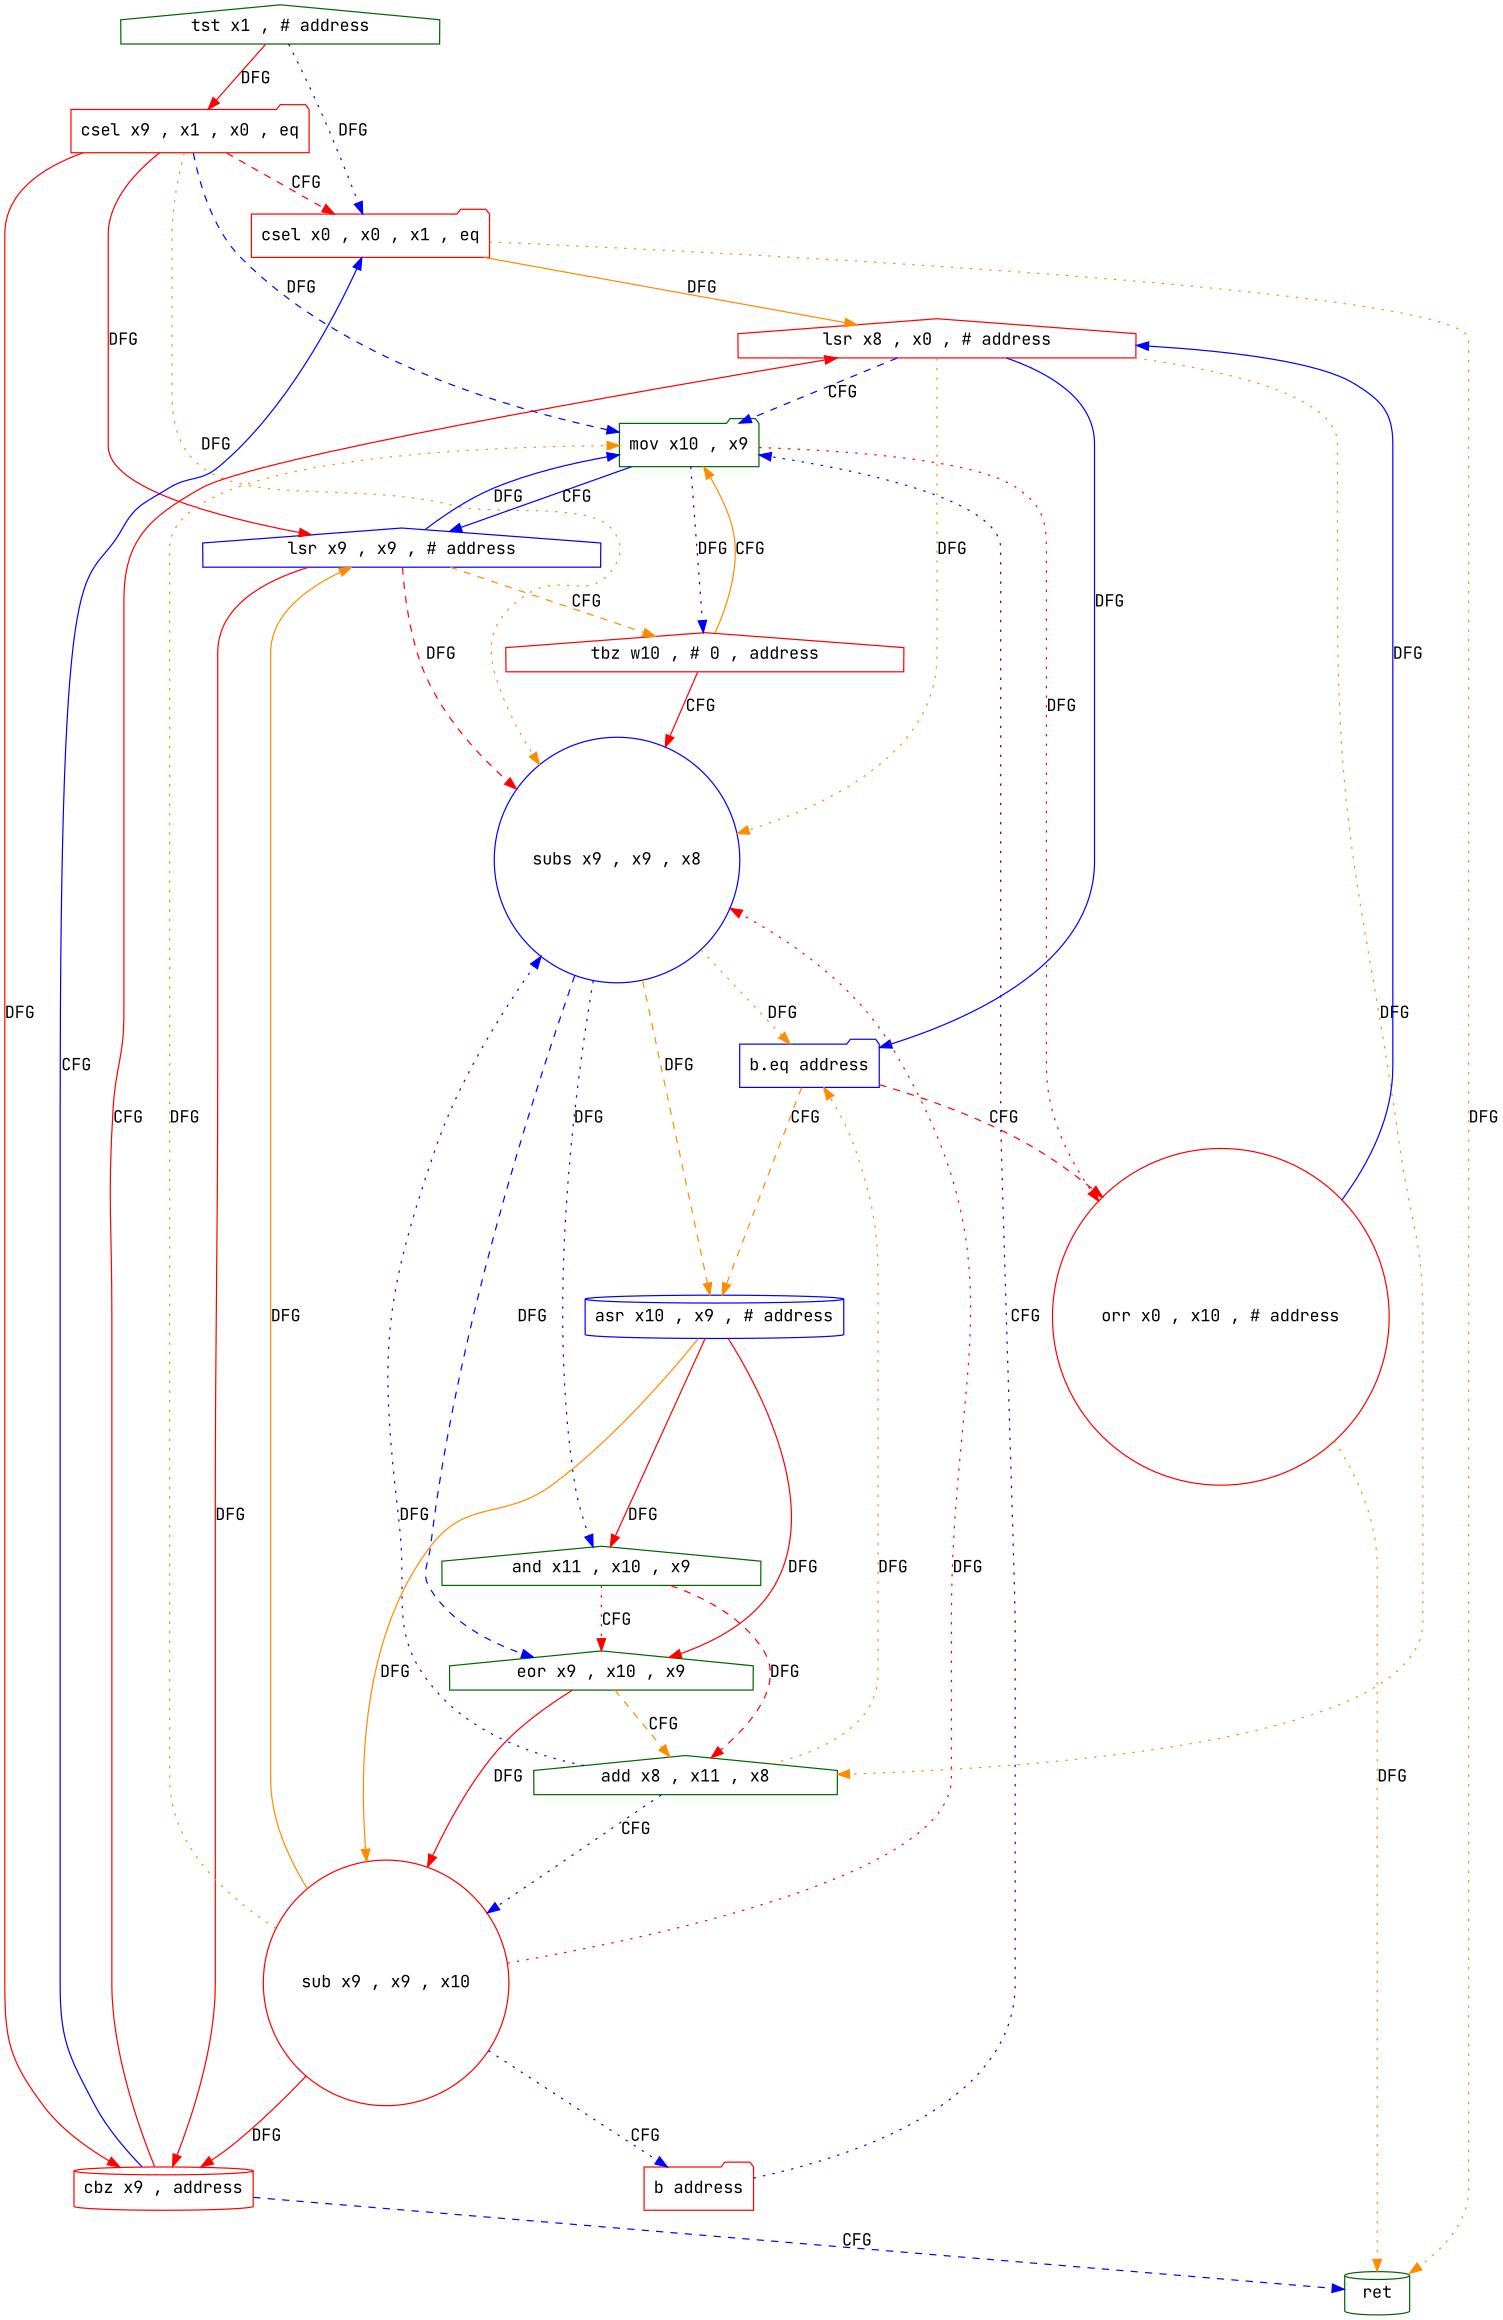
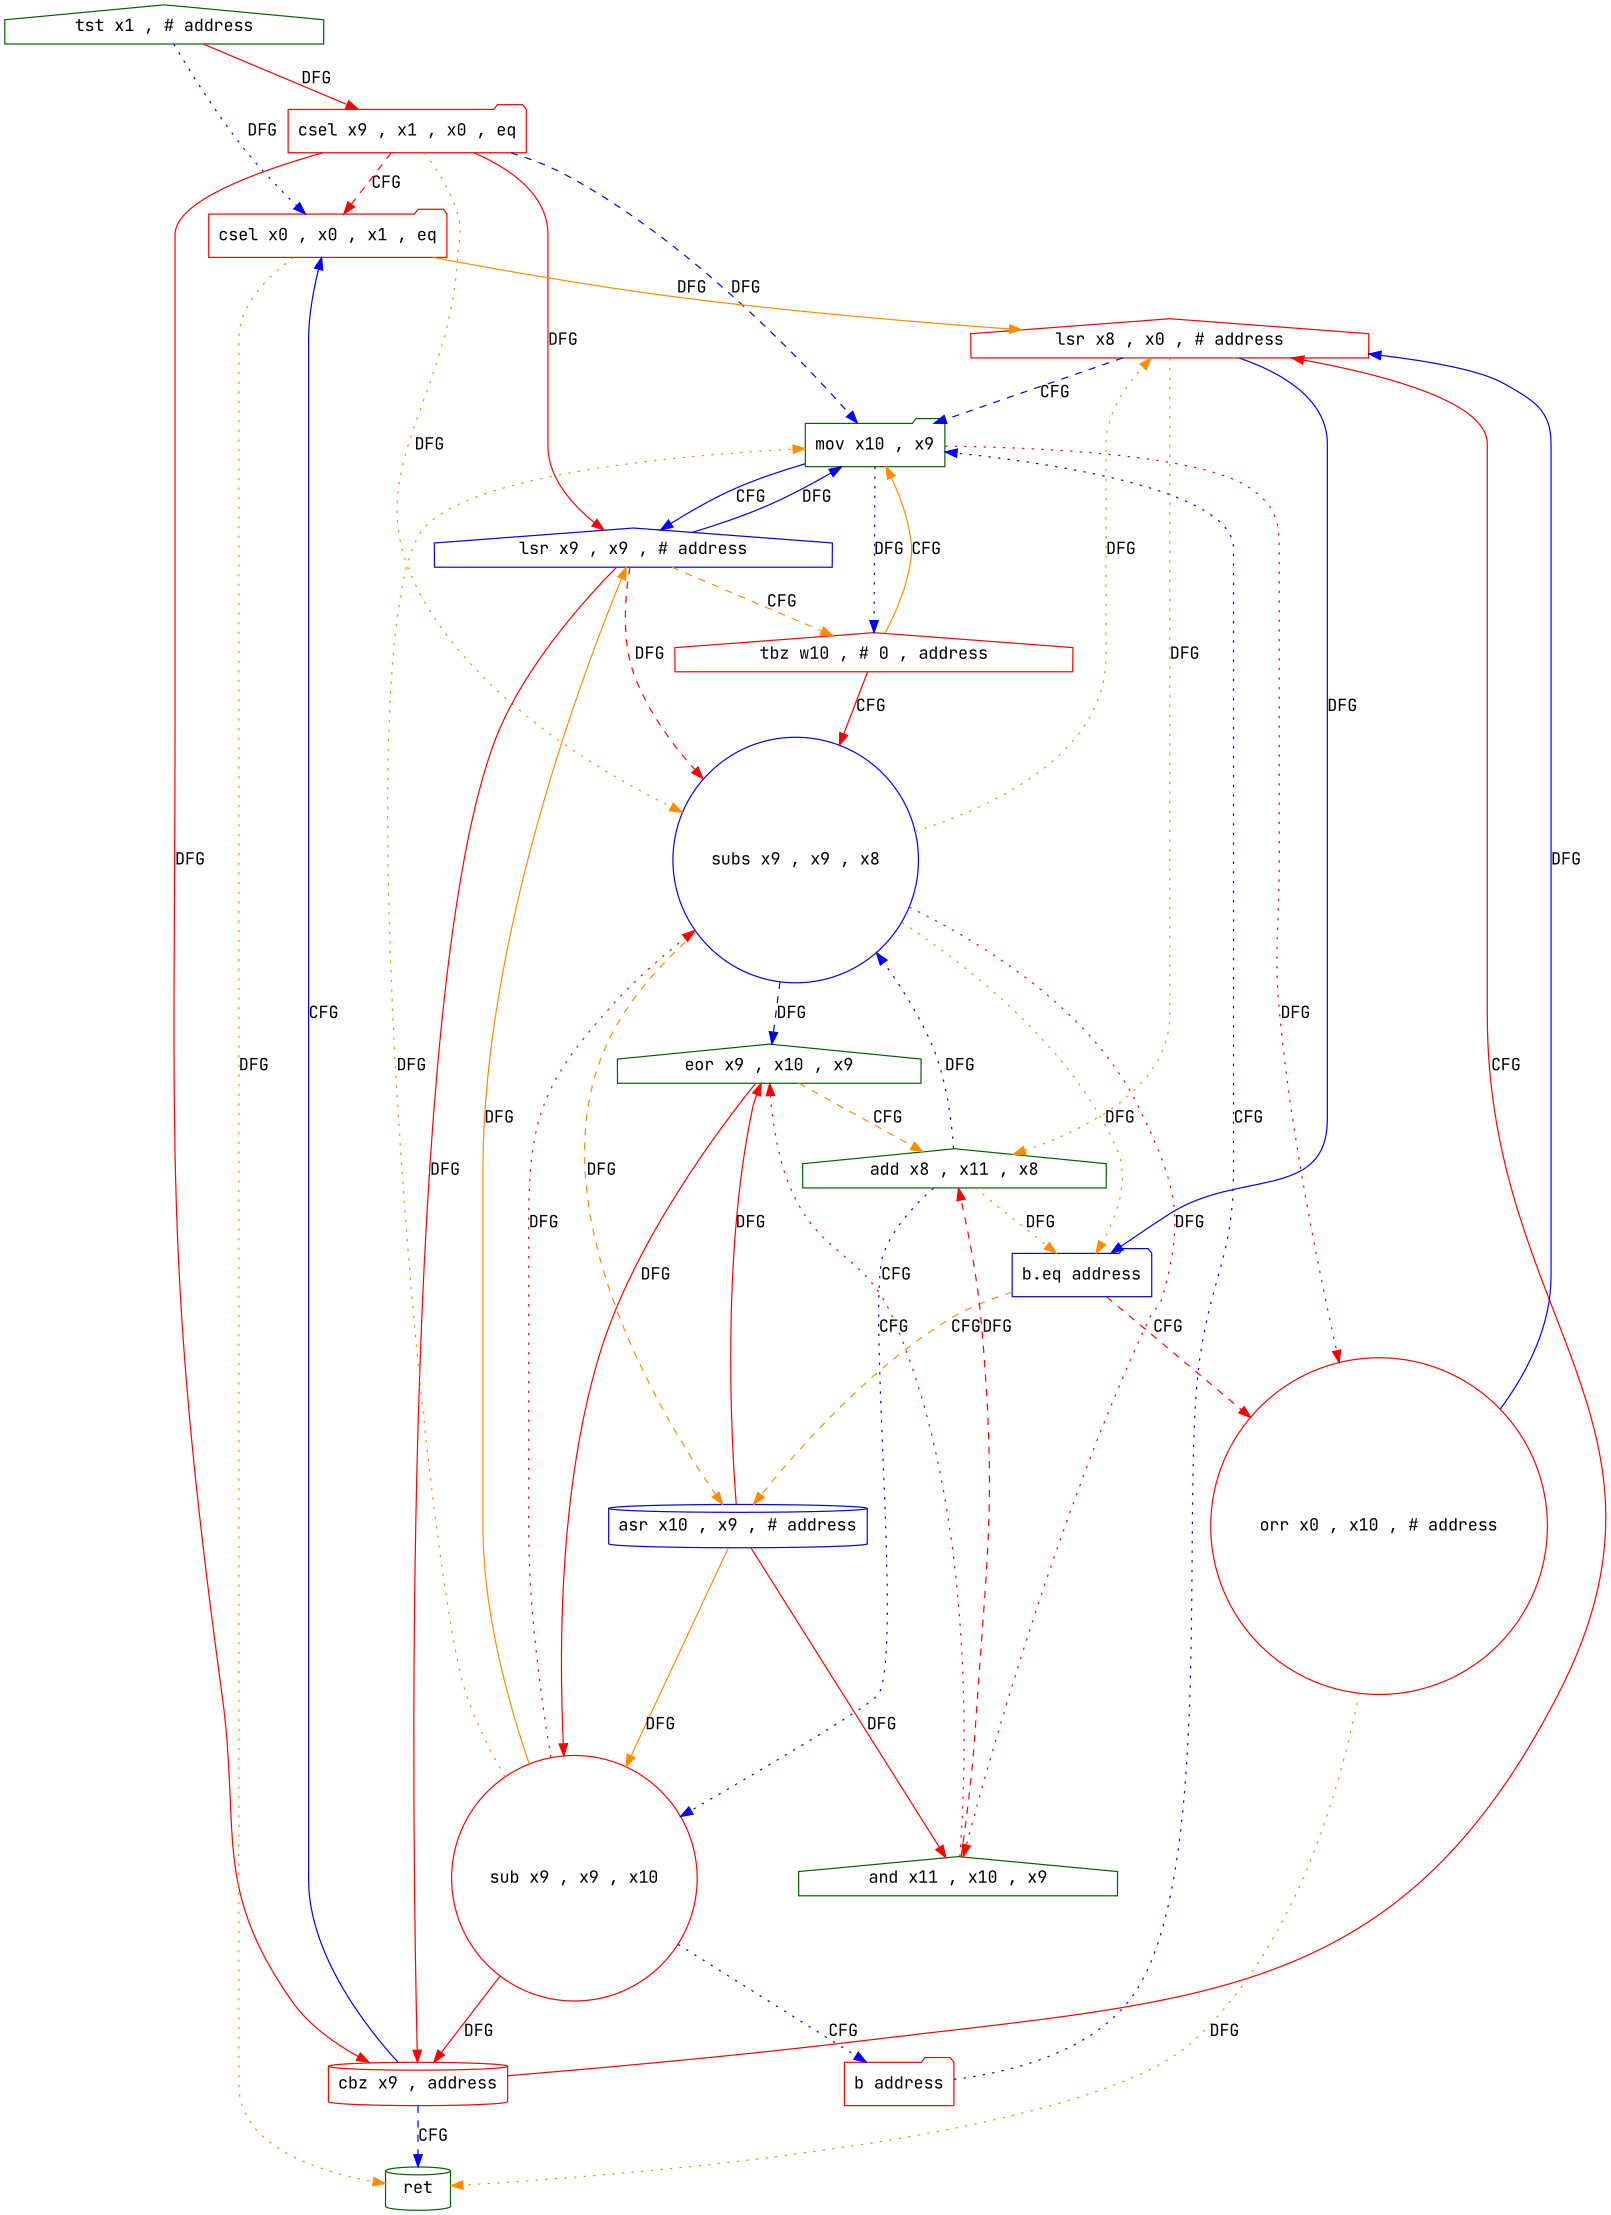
edge "lsr x8 , x0 , # address" -> "subs x9 , x9 , x8": reversed
edge "subs x9 , x9 , x8" -> "and x11 , x10 , x9": color blue -> red
